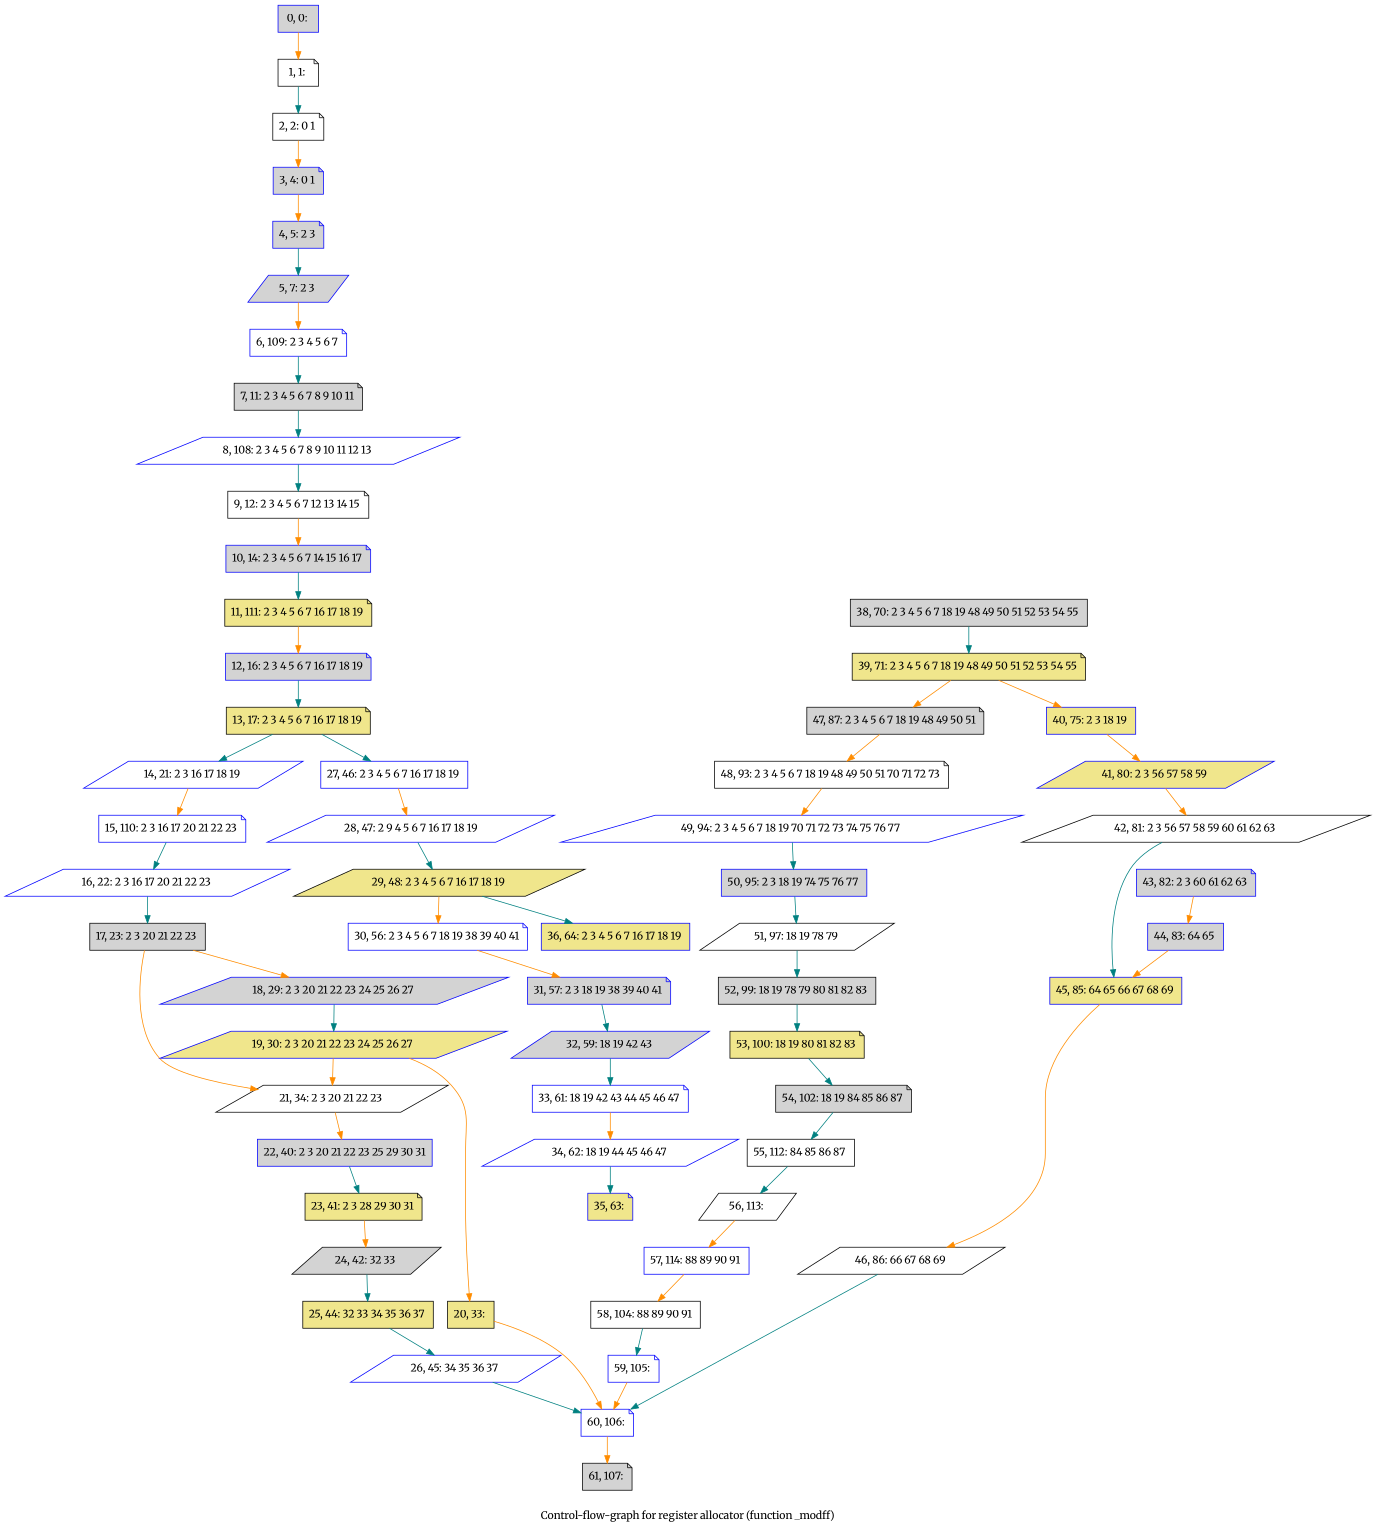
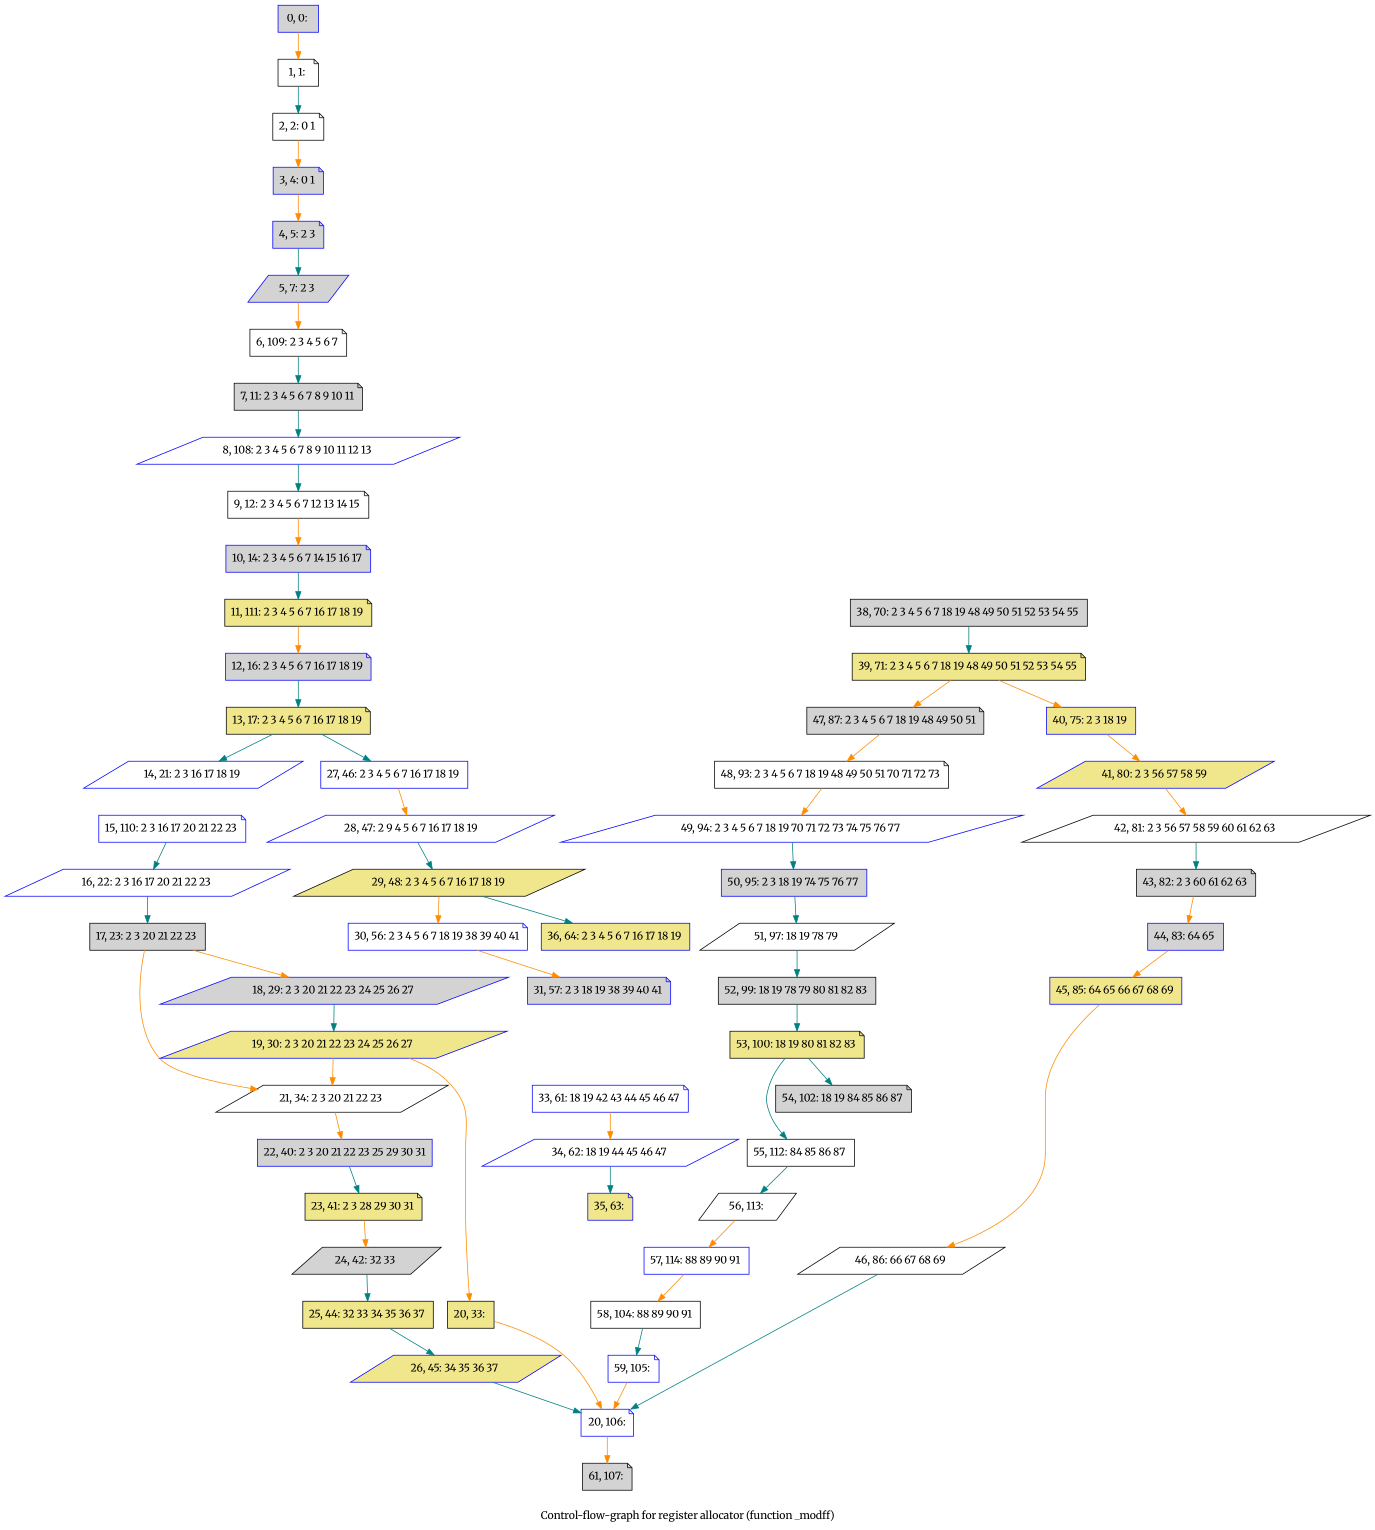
node "6, 109: 2 3 4 5 6 7": color blue -> black
edge "14, 21: 2 3 16 17 18 19" -> "15, 110: 2 3 16 17 20 21 22 23": removed
node "43, 82: 2 3 60 61 62 63": color blue -> black
edge "42, 81: 2 3 56 57 58 59 60 61 62 63" -> "45, 85: 64 65 66 67 68 69": now "42, 81: 2 3 56 57 58 59 60 61 62 63" -> "43, 82: 2 3 60 61 62 63"
node "32, 59: 18 19 42 43": removed
edge "54, 102: 18 19 84 85 86 87" -> "55, 112: 84 85 86 87": now "53, 100: 18 19 80 81 82 83" -> "55, 112: 84 85 86 87"
node "26, 45: 34 35 36 37": fillcolor white -> khaki
node "60, 106:": label "60, 106:" -> "20, 106:"
